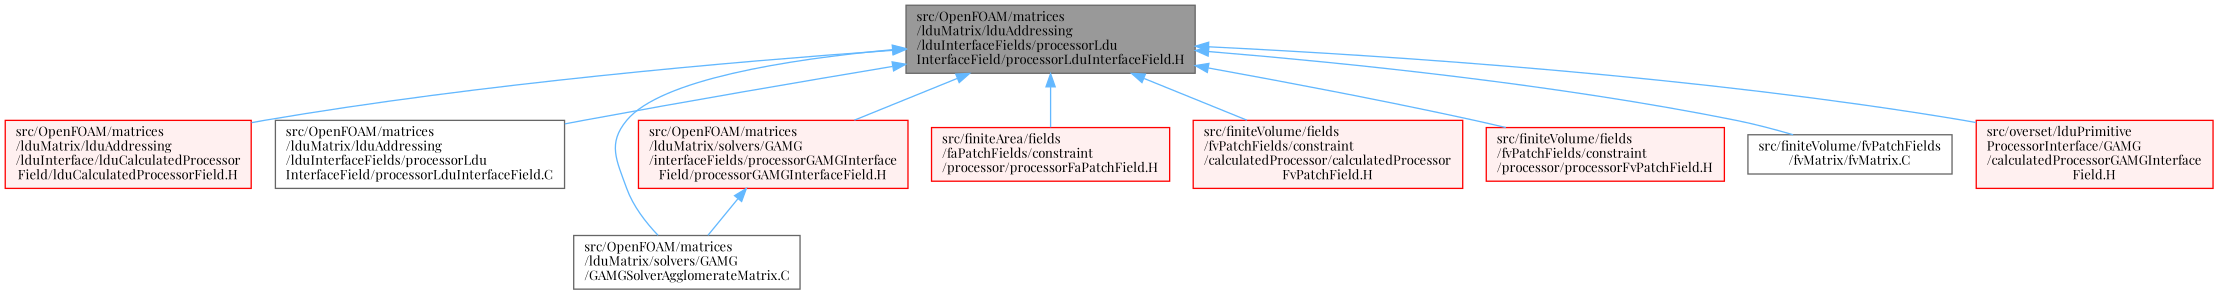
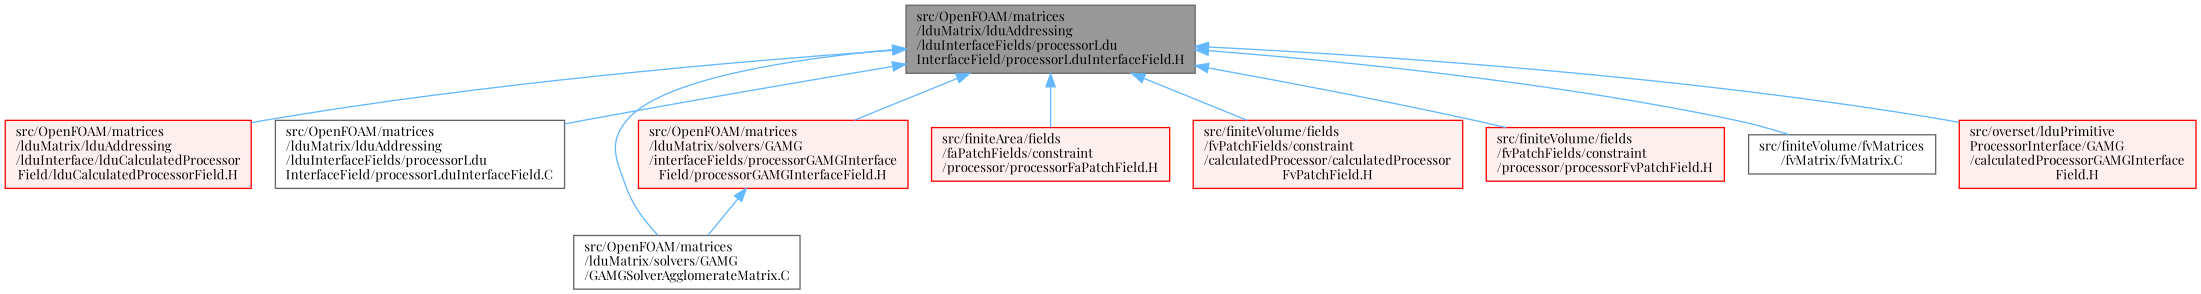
node "src/finiteVolume/fvPatchFields /fvMatrix/fvMatrix.C": label "src/finiteVolume/fvPatchFields /fvMatrix/fvMatrix.C" -> "src/finiteVolume/fvMatrices /fvMatrix/fvMatrix.C"
